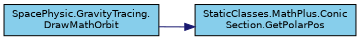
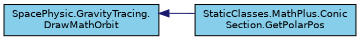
edge "SpacePhysic.GravityTracing. DrawMathOrbit" -> "StaticClasses.MathPlus.Conic Section.GetPolarPos": reversed
